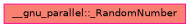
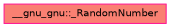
node "__gnu_parallel::_RandomNumber": label "__gnu_parallel::_RandomNumber" -> "__gnu_gnu::_RandomNumber"
